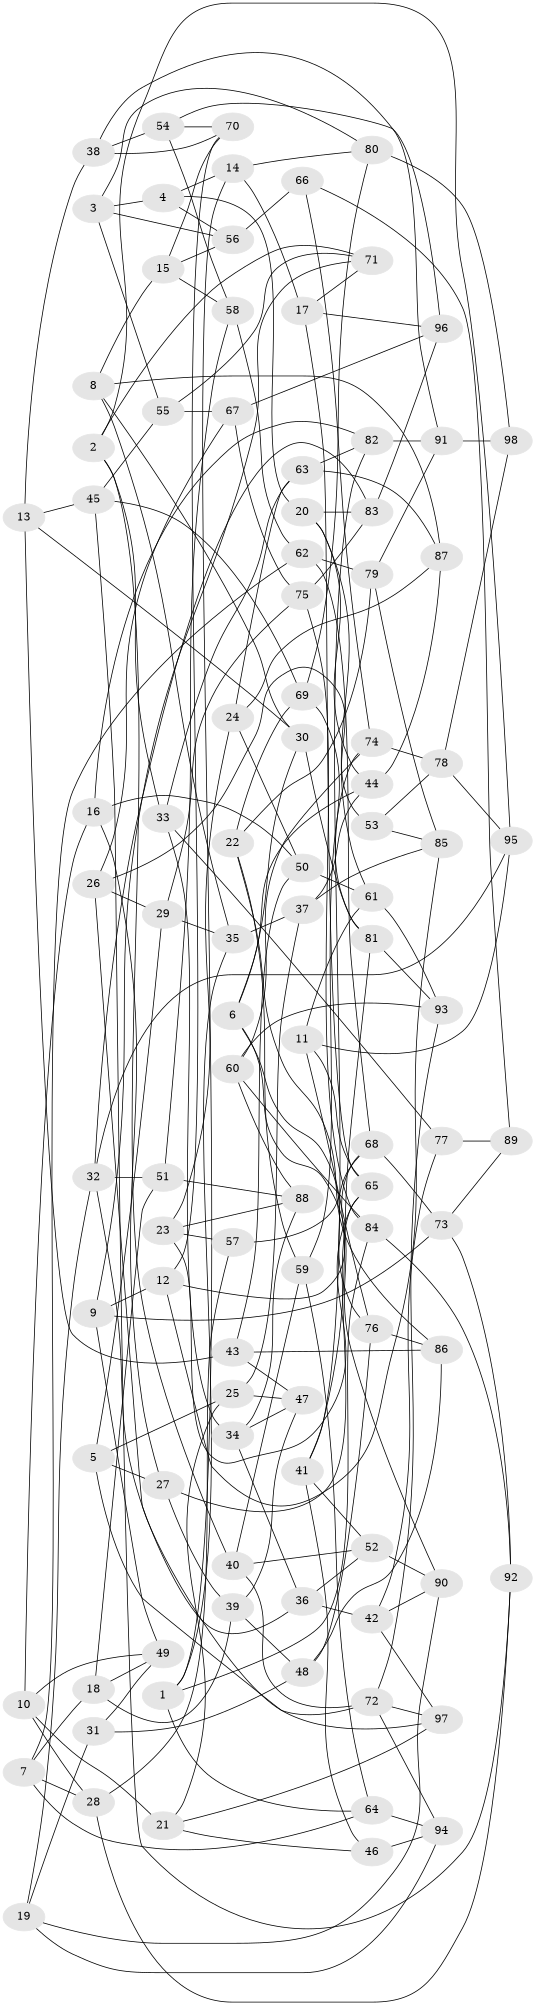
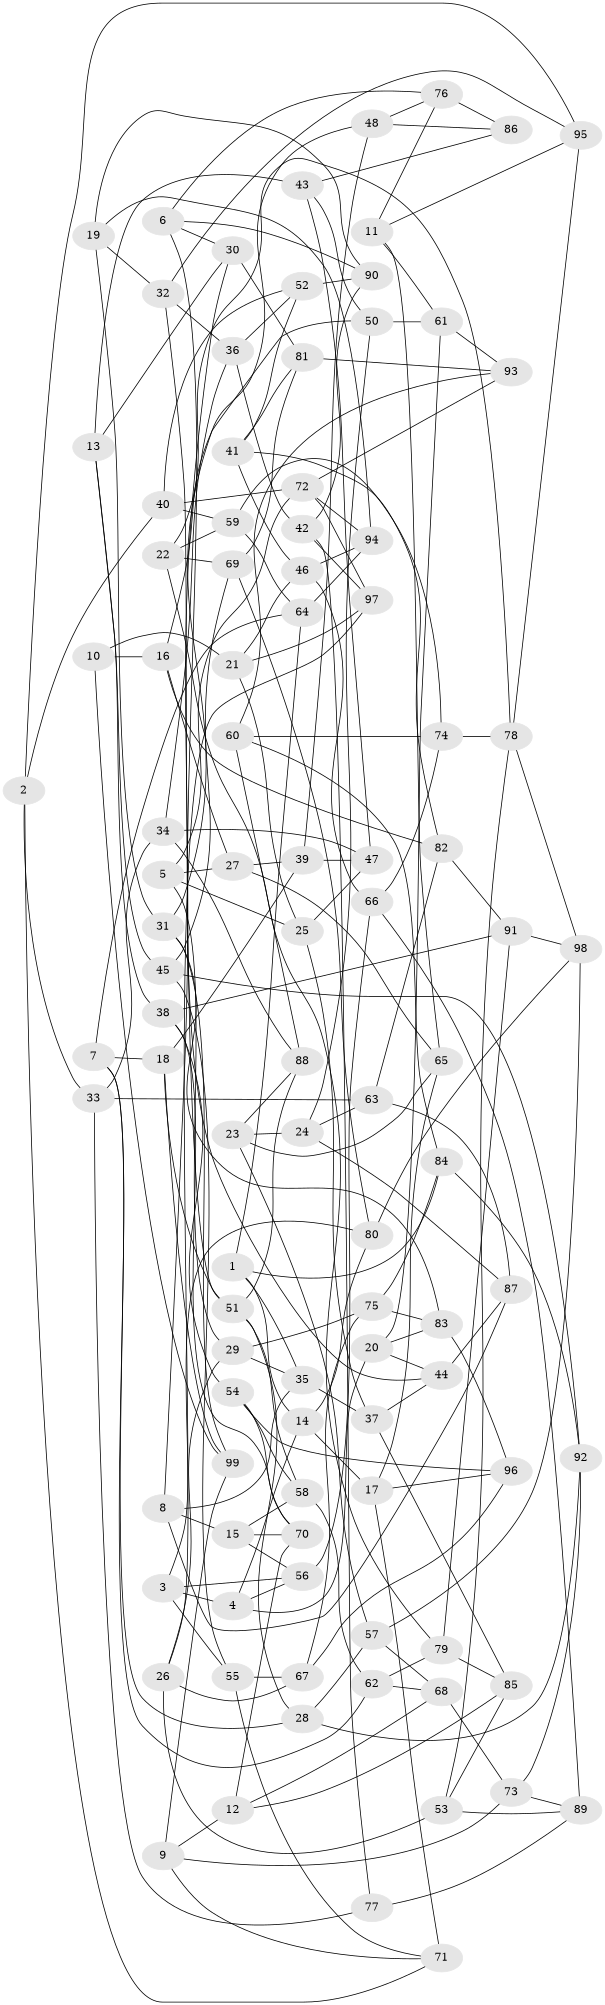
edge "46" -- "66": added
edge "83" -- "32": now "83" -- "31"
edge "22" -- "86": now "22" -- "78"
edge "98" -- "57": added
node "49": label "49" -> "99"
edge "10" -- "28": now "51" -- "28"
edge "53" -- "89": added
